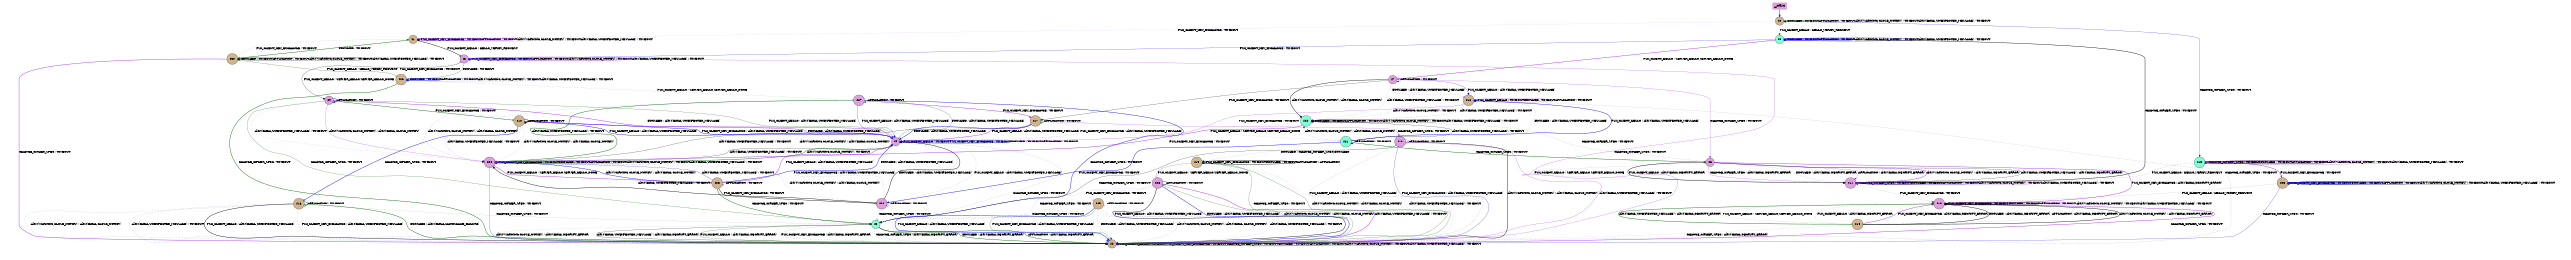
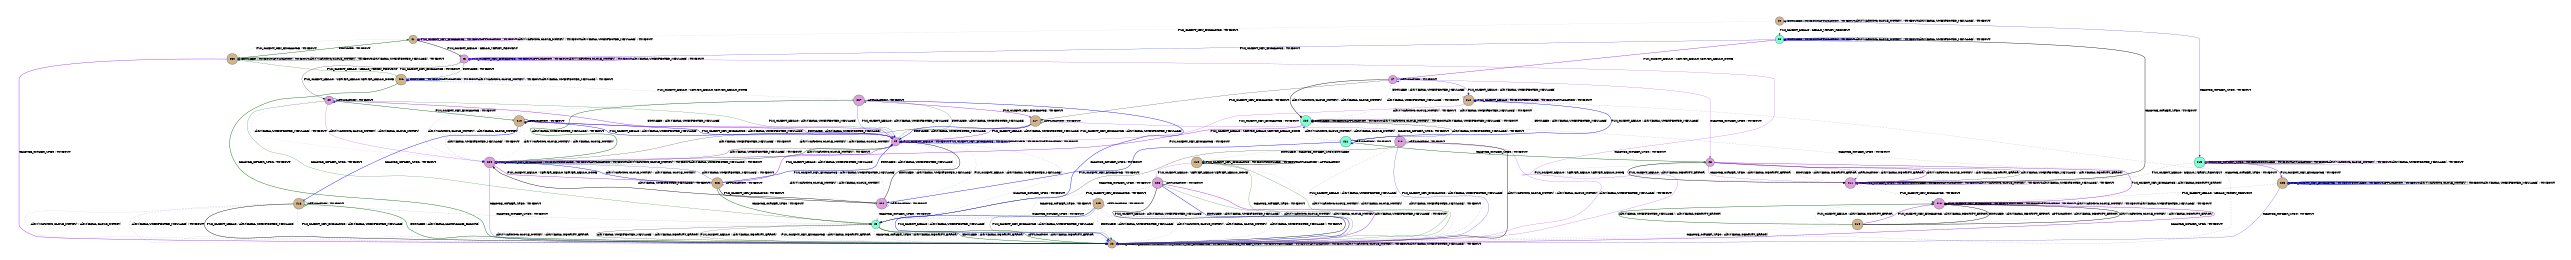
node "__start0": removed
edge "s20" -> "s8": now "s20" -> "s11"
edge "s13" -> "s14": removed, label "PSK_CLIENT_HELLO / SERVER_HELLO,SERVER_HELLO_DONE"
